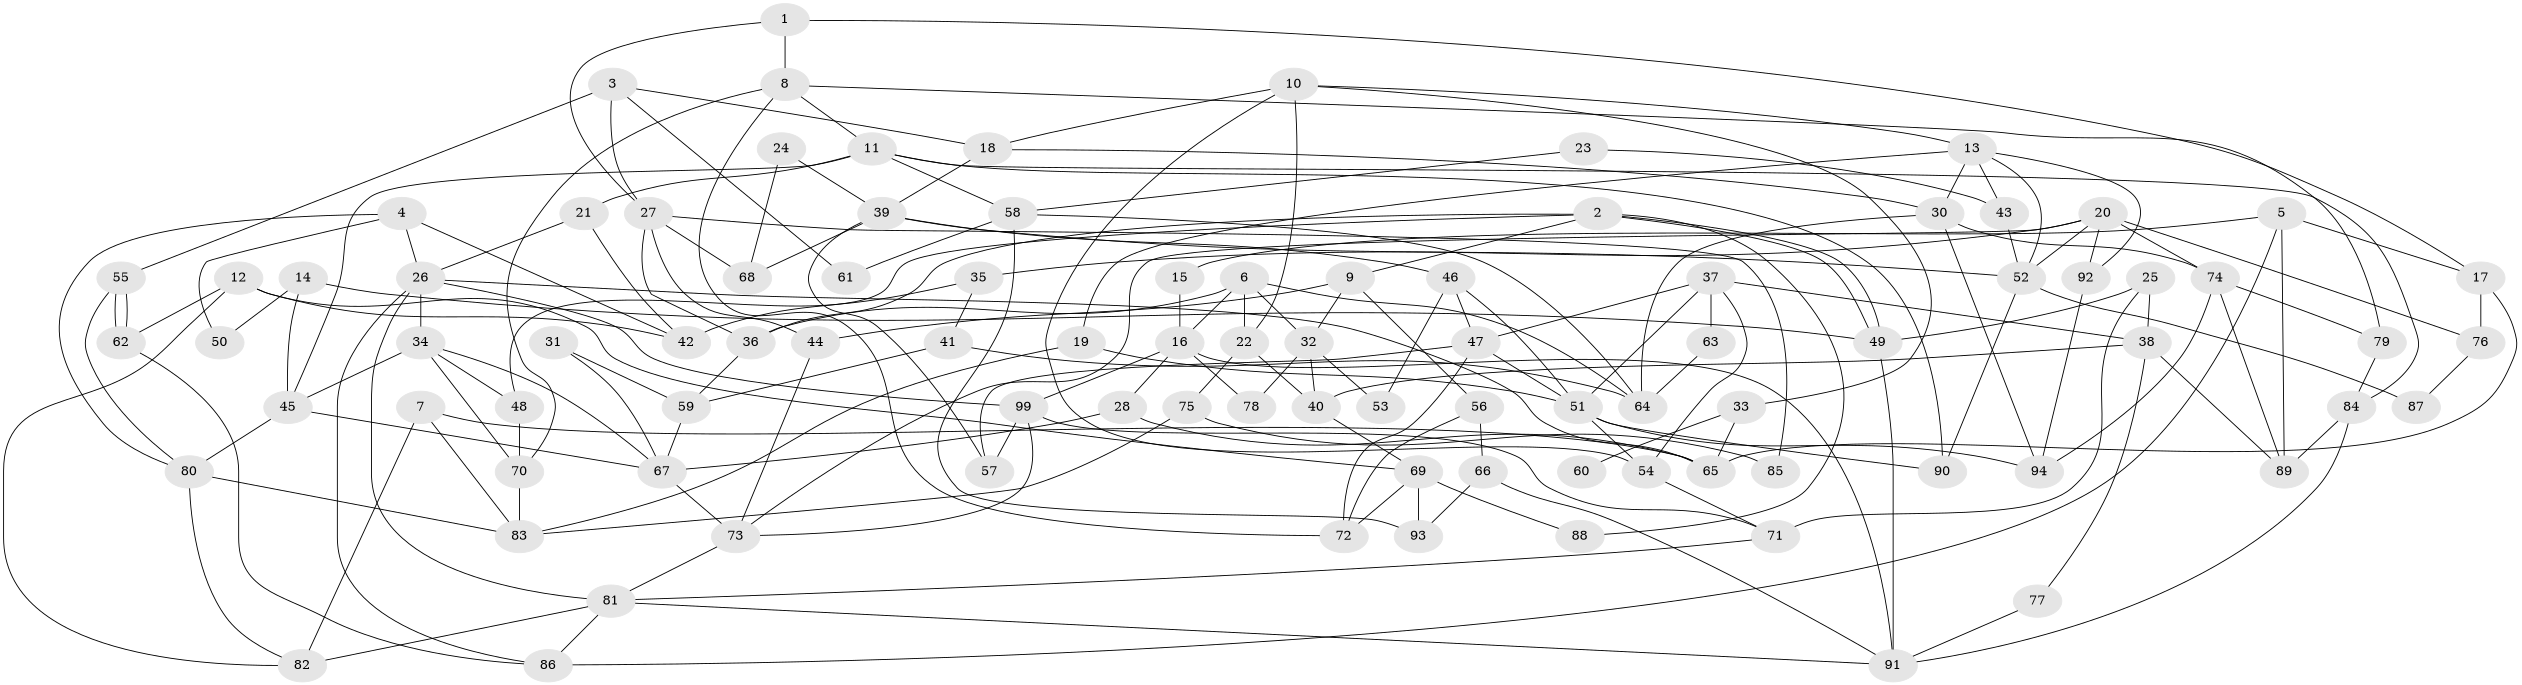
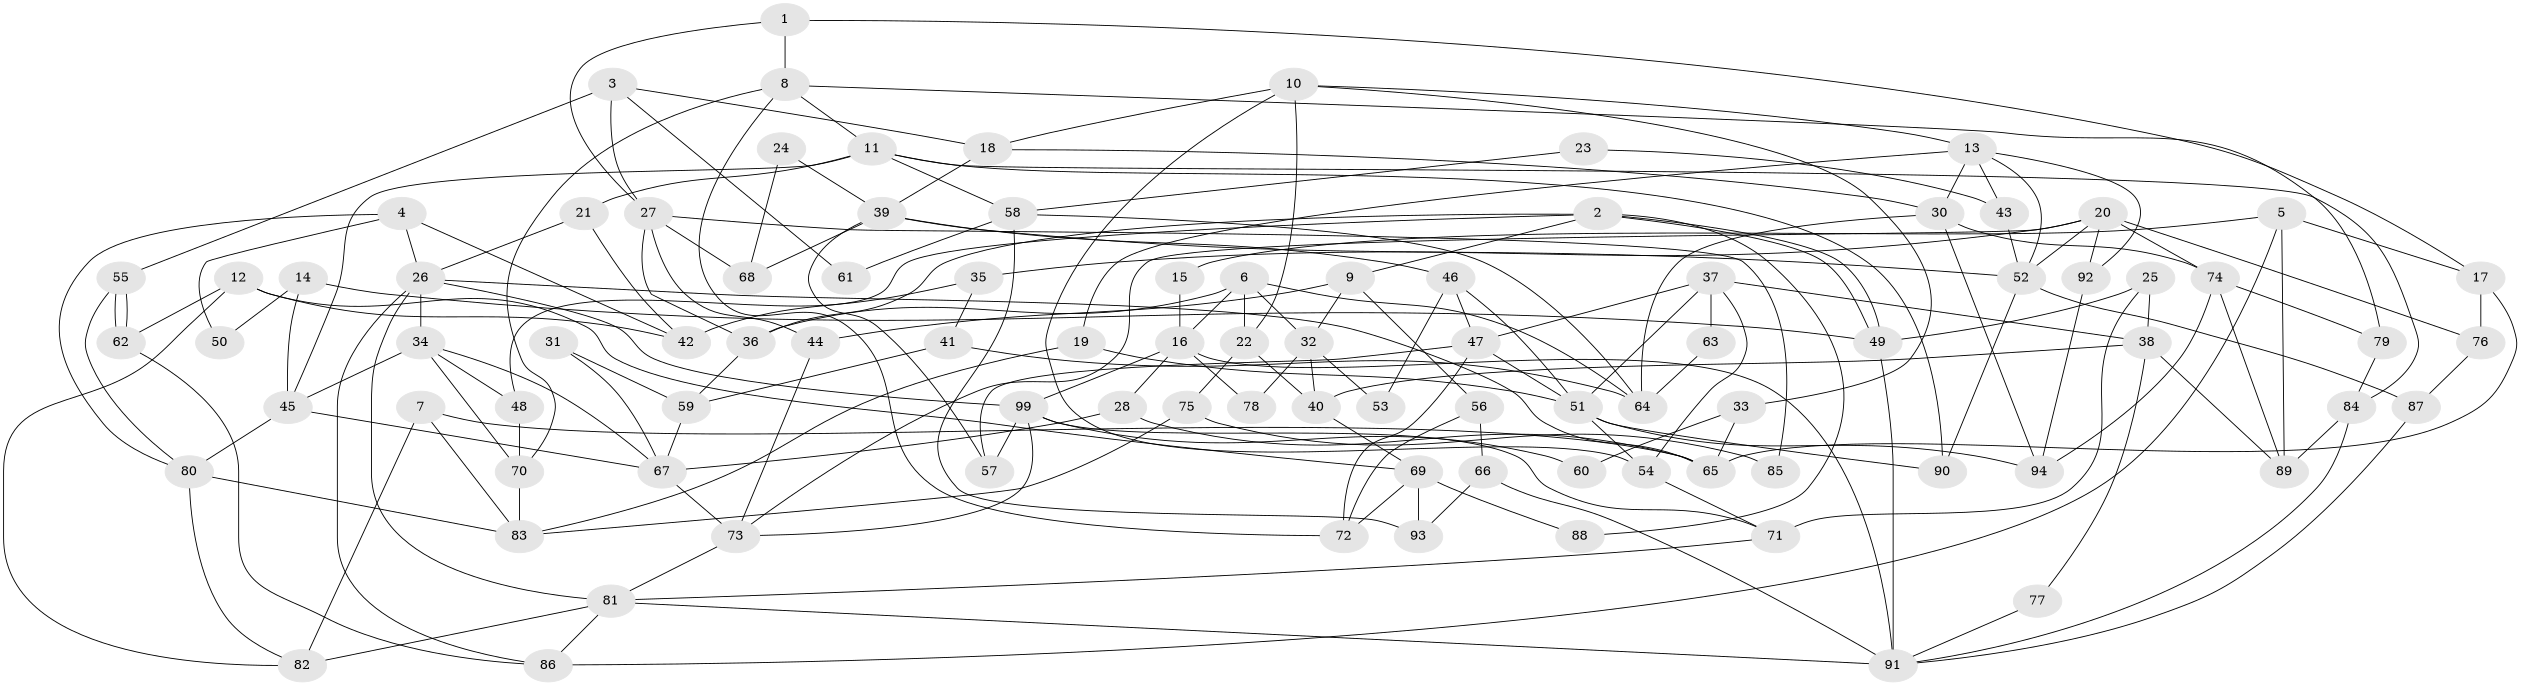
edge "99" -- "60": added
edge "87" -- "91": added
